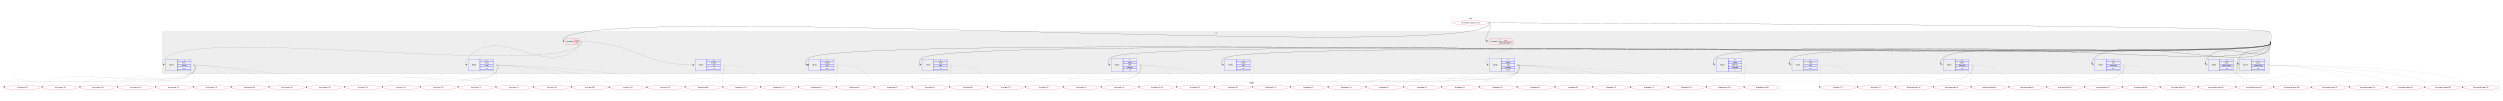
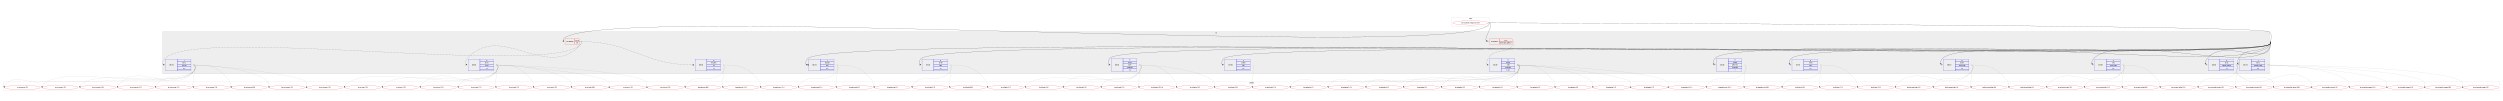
node "dev-libs/boost-1.65.0": added
